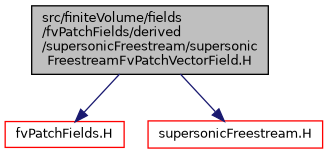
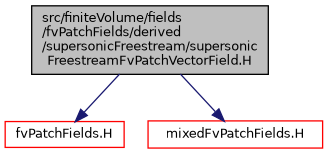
node "supersonicFreestream.H": label "supersonicFreestream.H" -> "mixedFvPatchFields.H"
